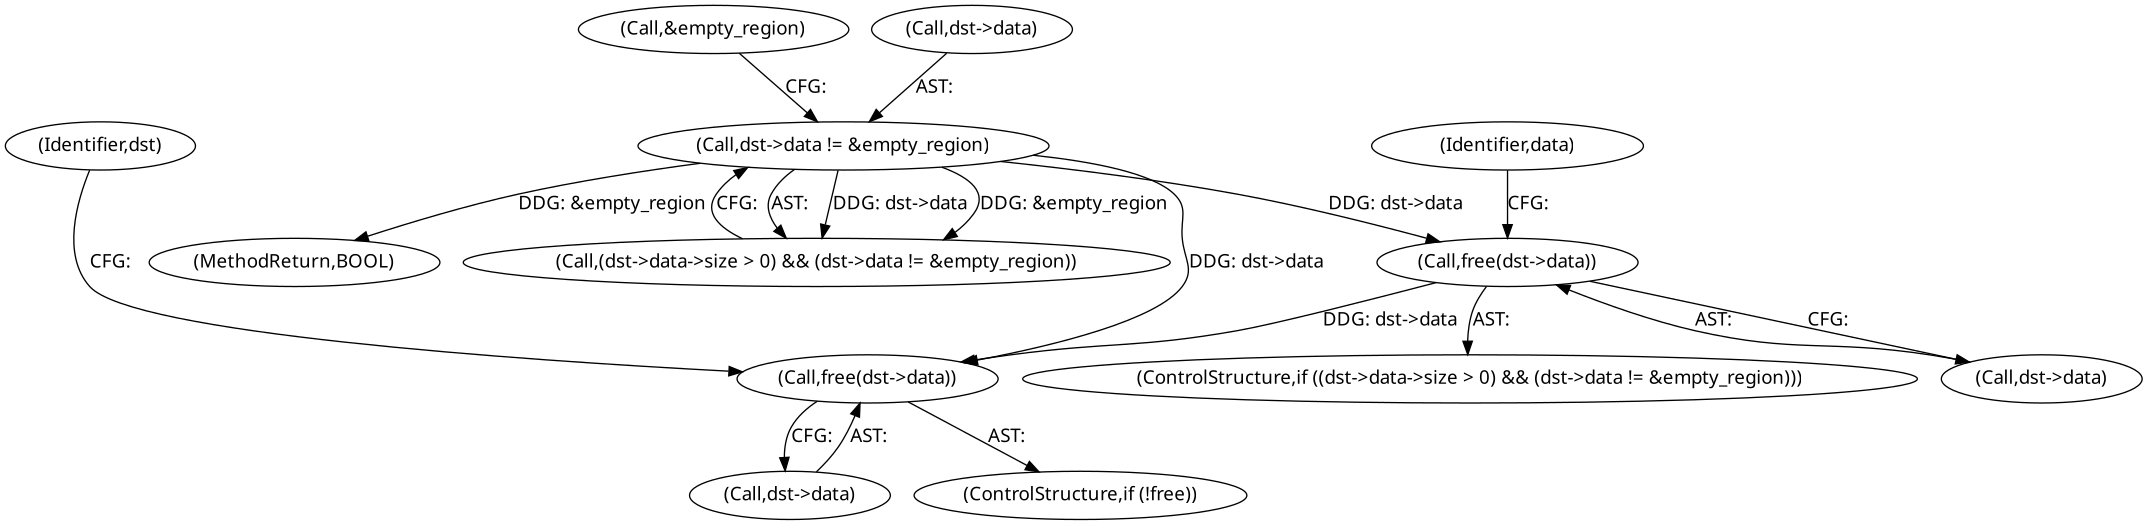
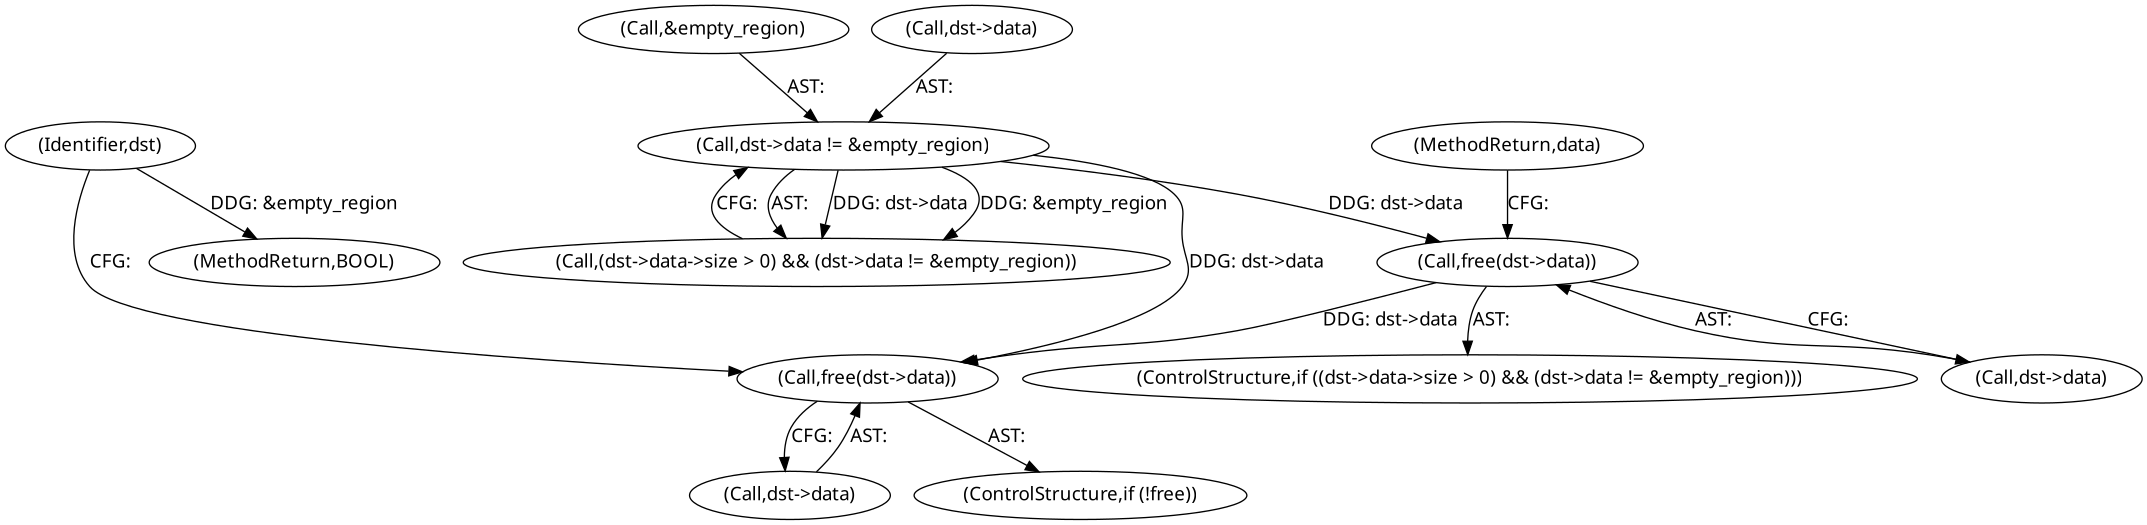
edge "(Call,&empty_region)" -> "(Call,dst->data != &empty_region)": label "CFG: " -> "AST: "
node "(Identifier,data)": label "(Identifier,data)" -> "(MethodReturn,data)"
edge "(Call,dst->data != &empty_region)" -> "(MethodReturn,BOOL)": now "(Identifier,dst)" -> "(MethodReturn,BOOL)"
